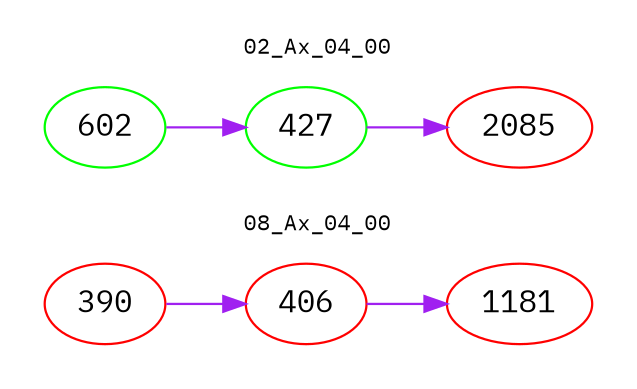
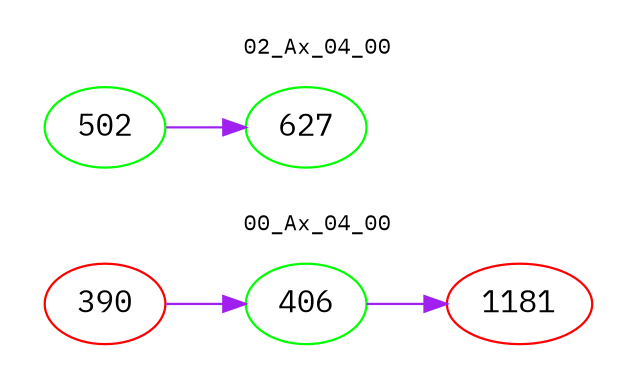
node "602": label "602" -> "502"
node "427": label "427" -> "627"
node "2085": removed
cluster "08_Ax_04_00": label "08_Ax_04_00" -> "00_Ax_04_00"
node "406": color red -> green
